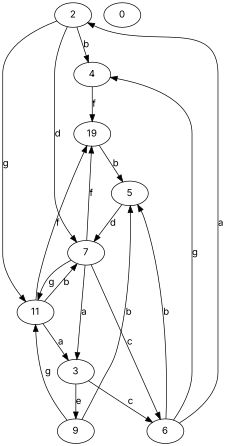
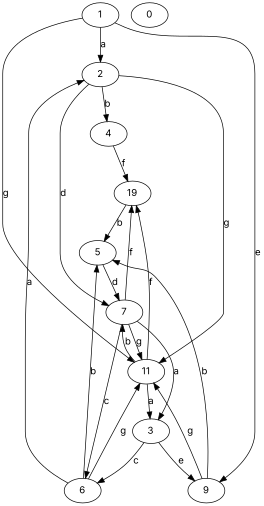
node "1": added
edge "6" -> "4": now "6" -> "11"
